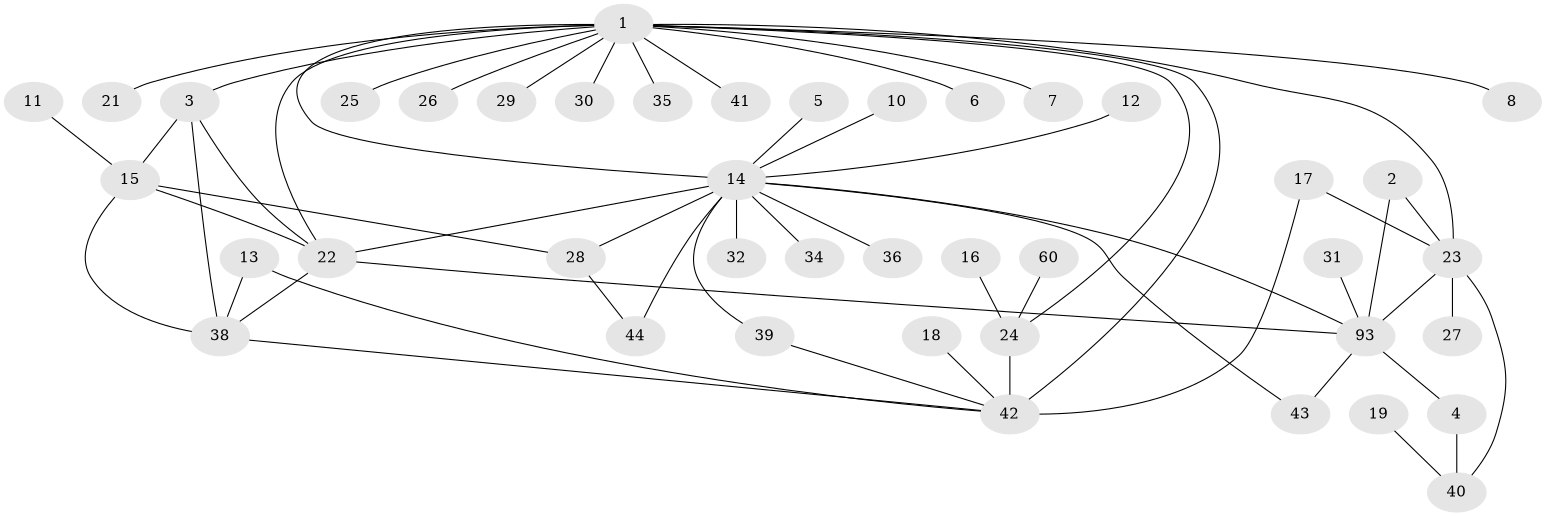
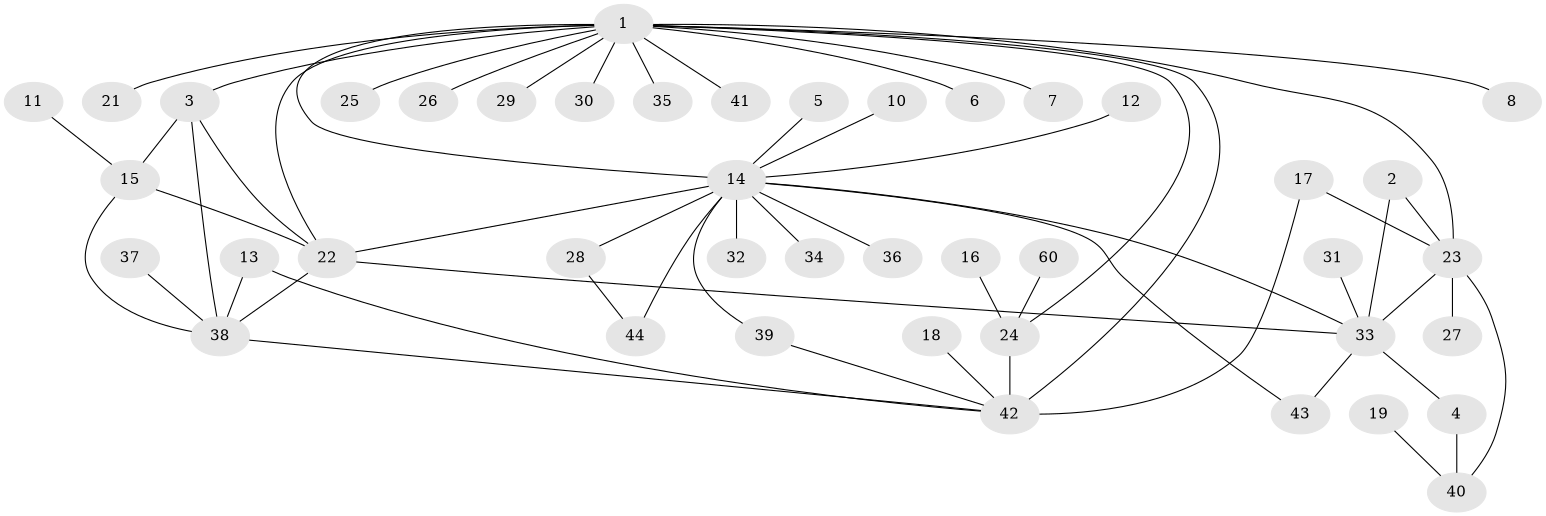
edge "15" -- "28": removed
node "37": added
node "93": label "93" -> "33"
